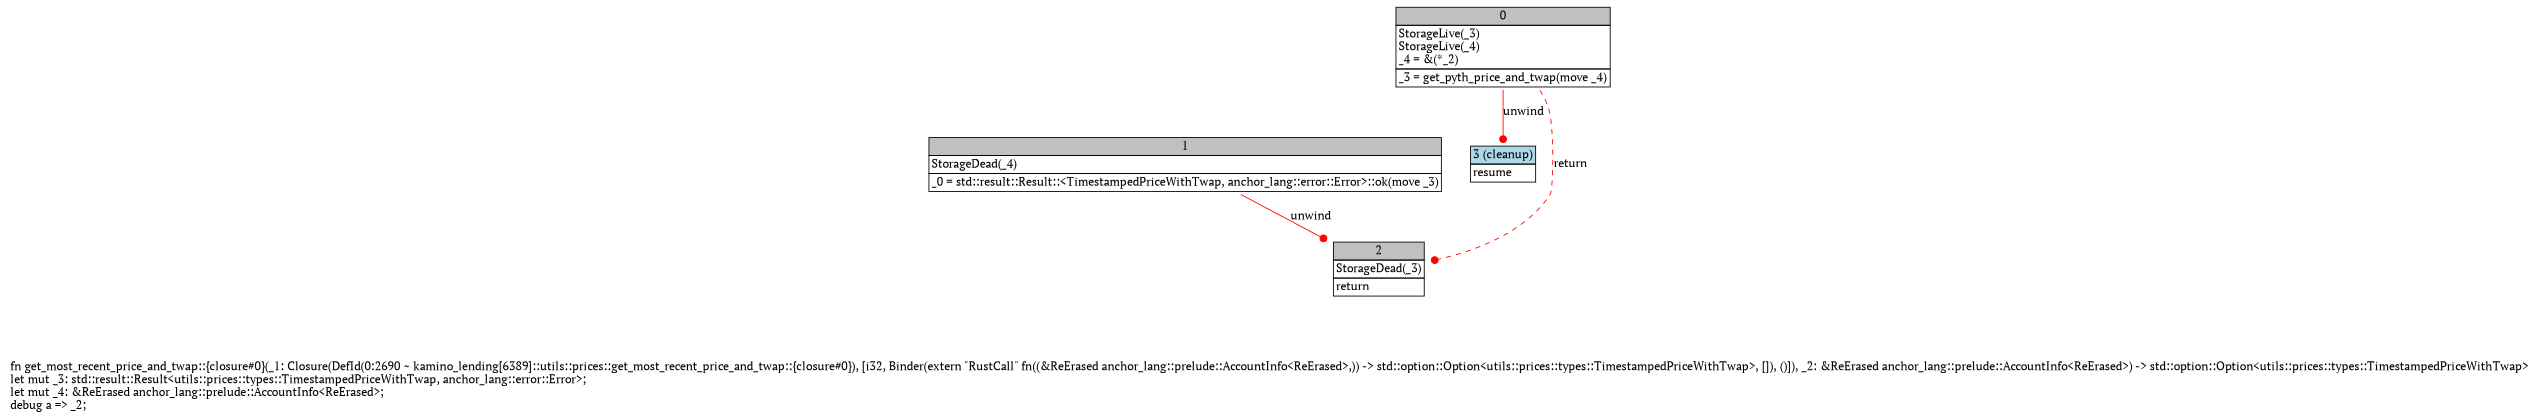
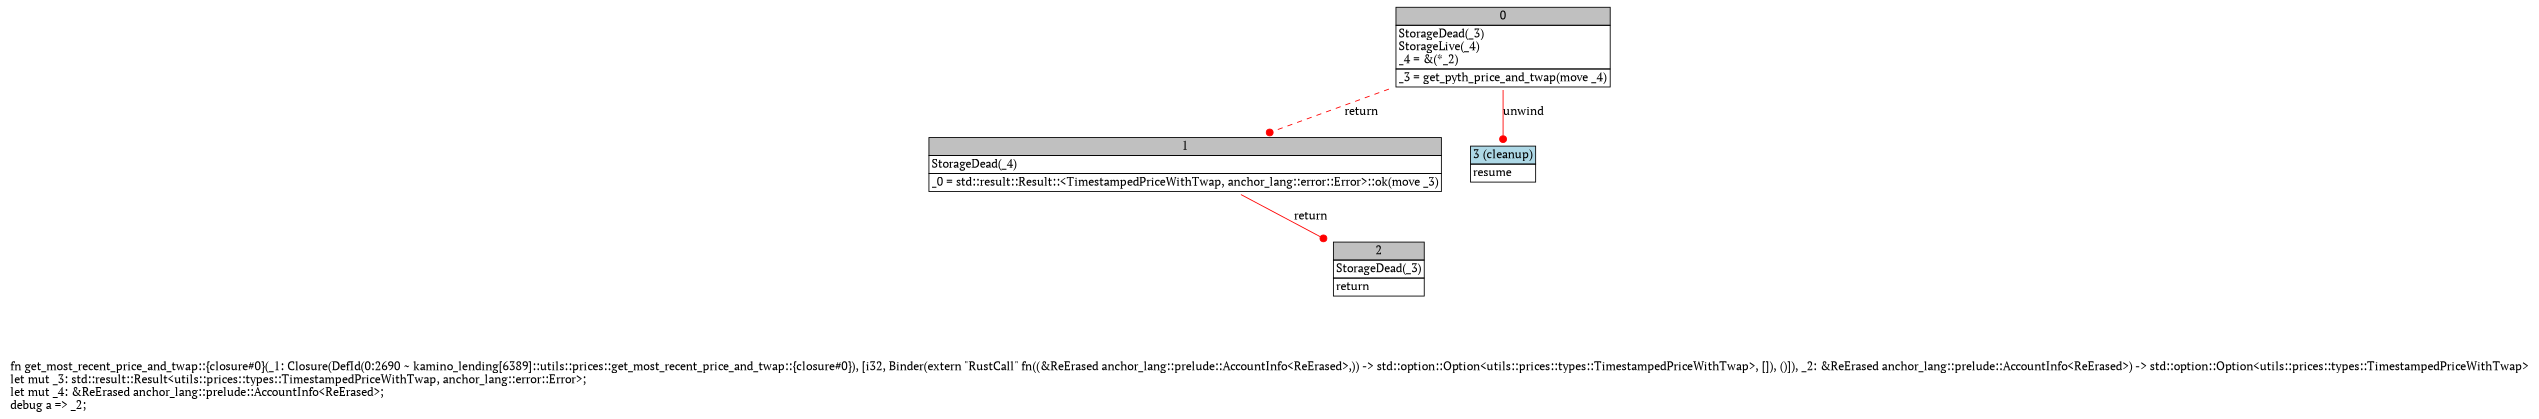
node "0": text "StorageLive(_3)" -> "StorageDead(_3)"
edge "0" -> "2": now "0" -> "1"
edge "1" -> "2": label "unwind" -> "return"
